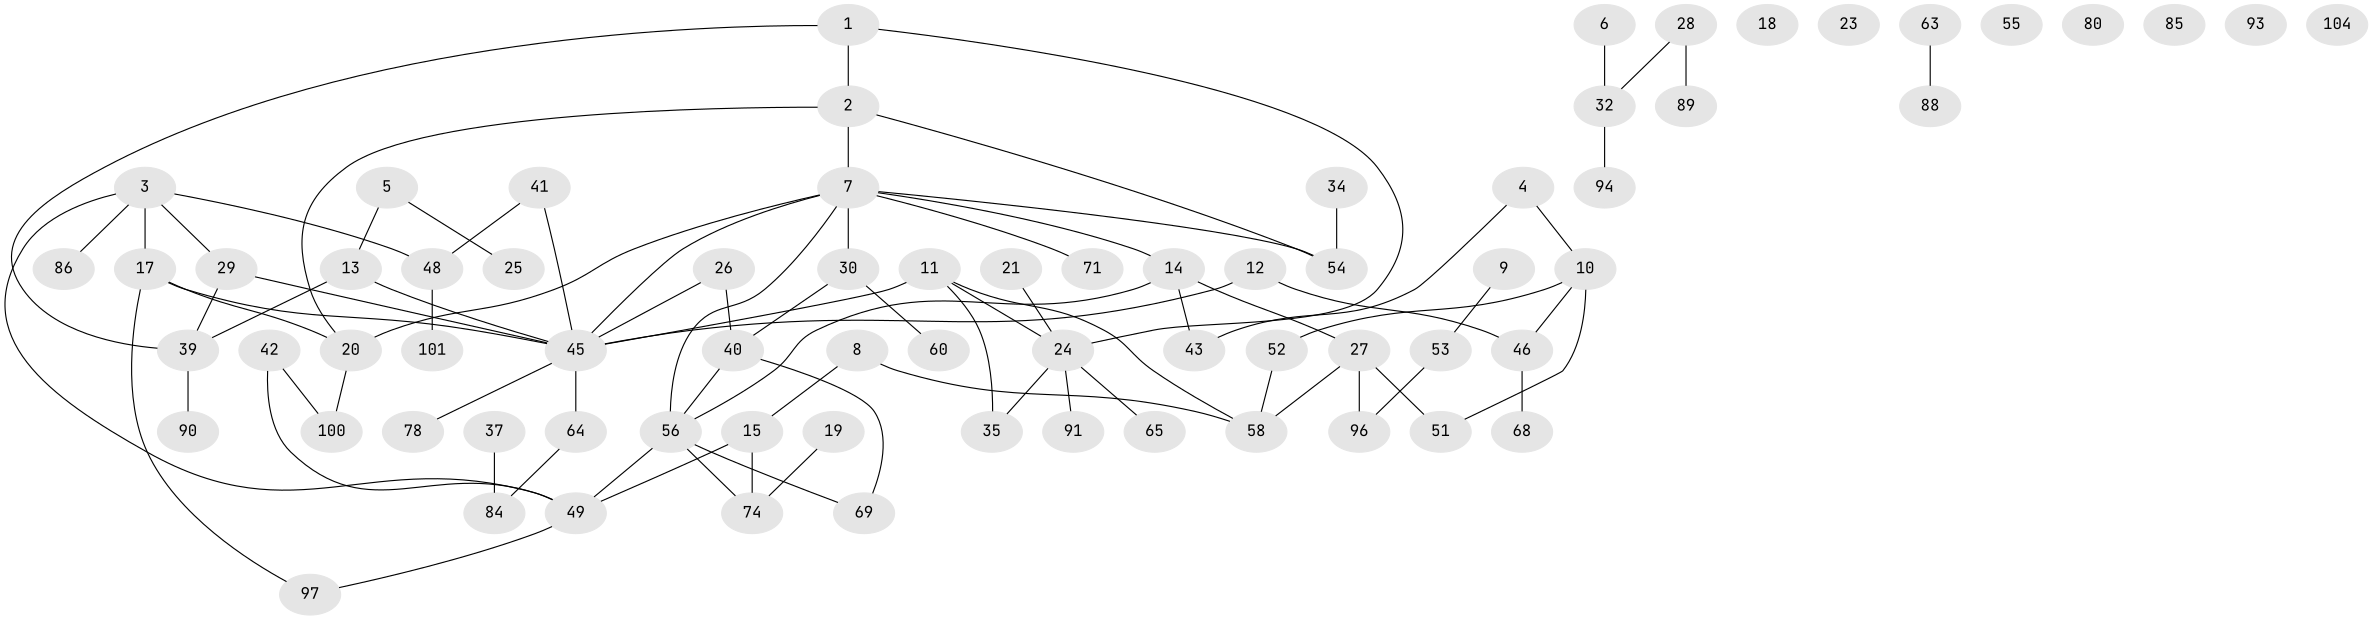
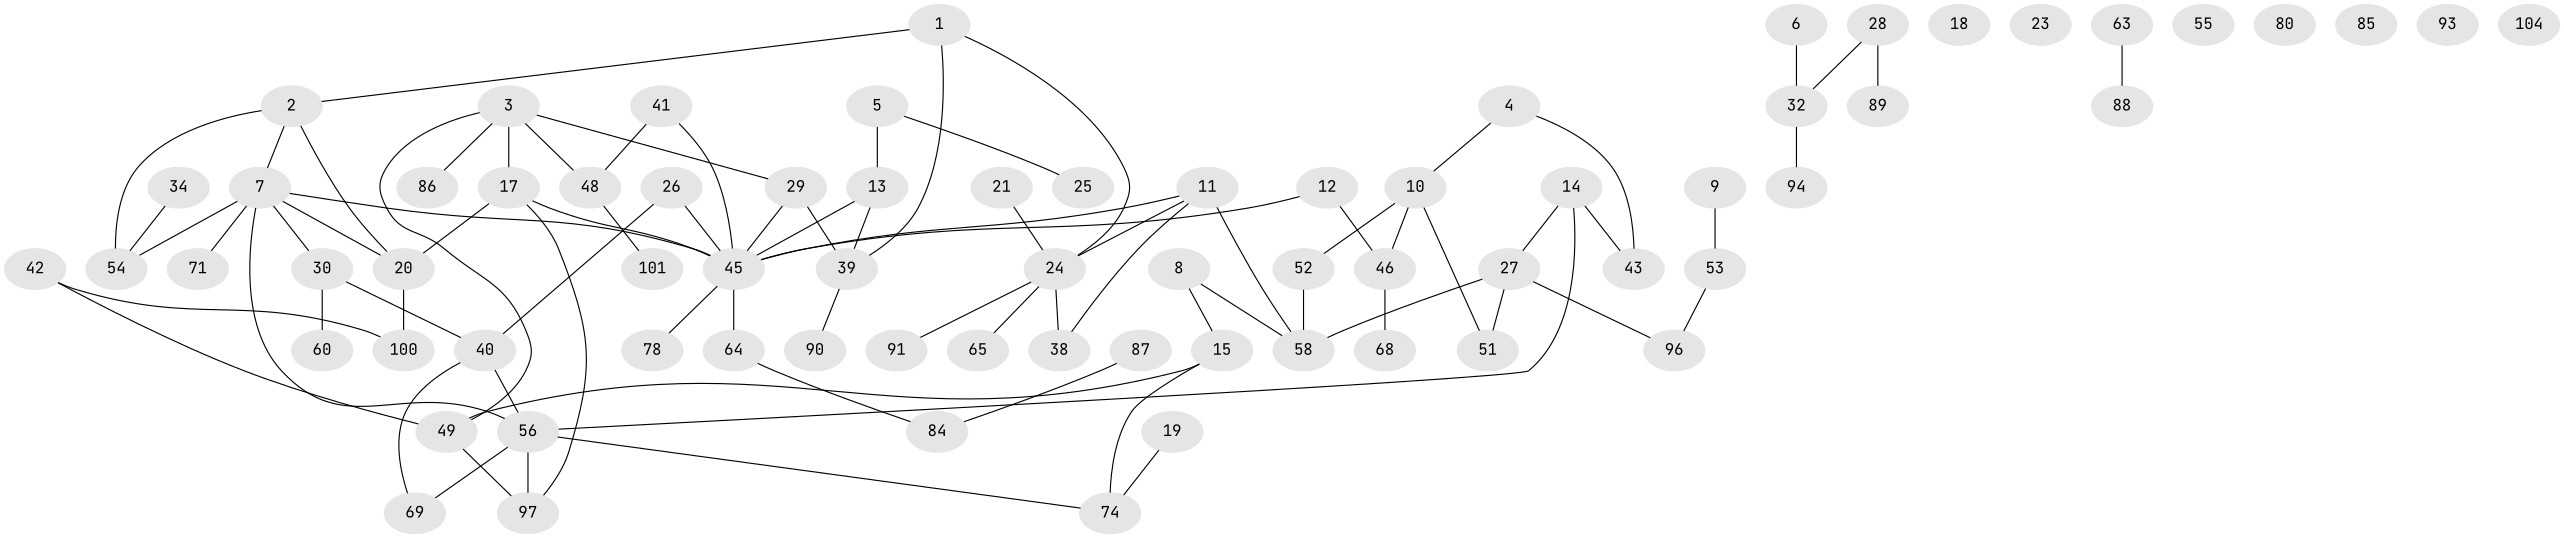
edge "7" -- "14": removed
node "37": label "37" -> "87"
node "35": label "35" -> "38"
edge "56" -- "49": now "56" -- "97"
